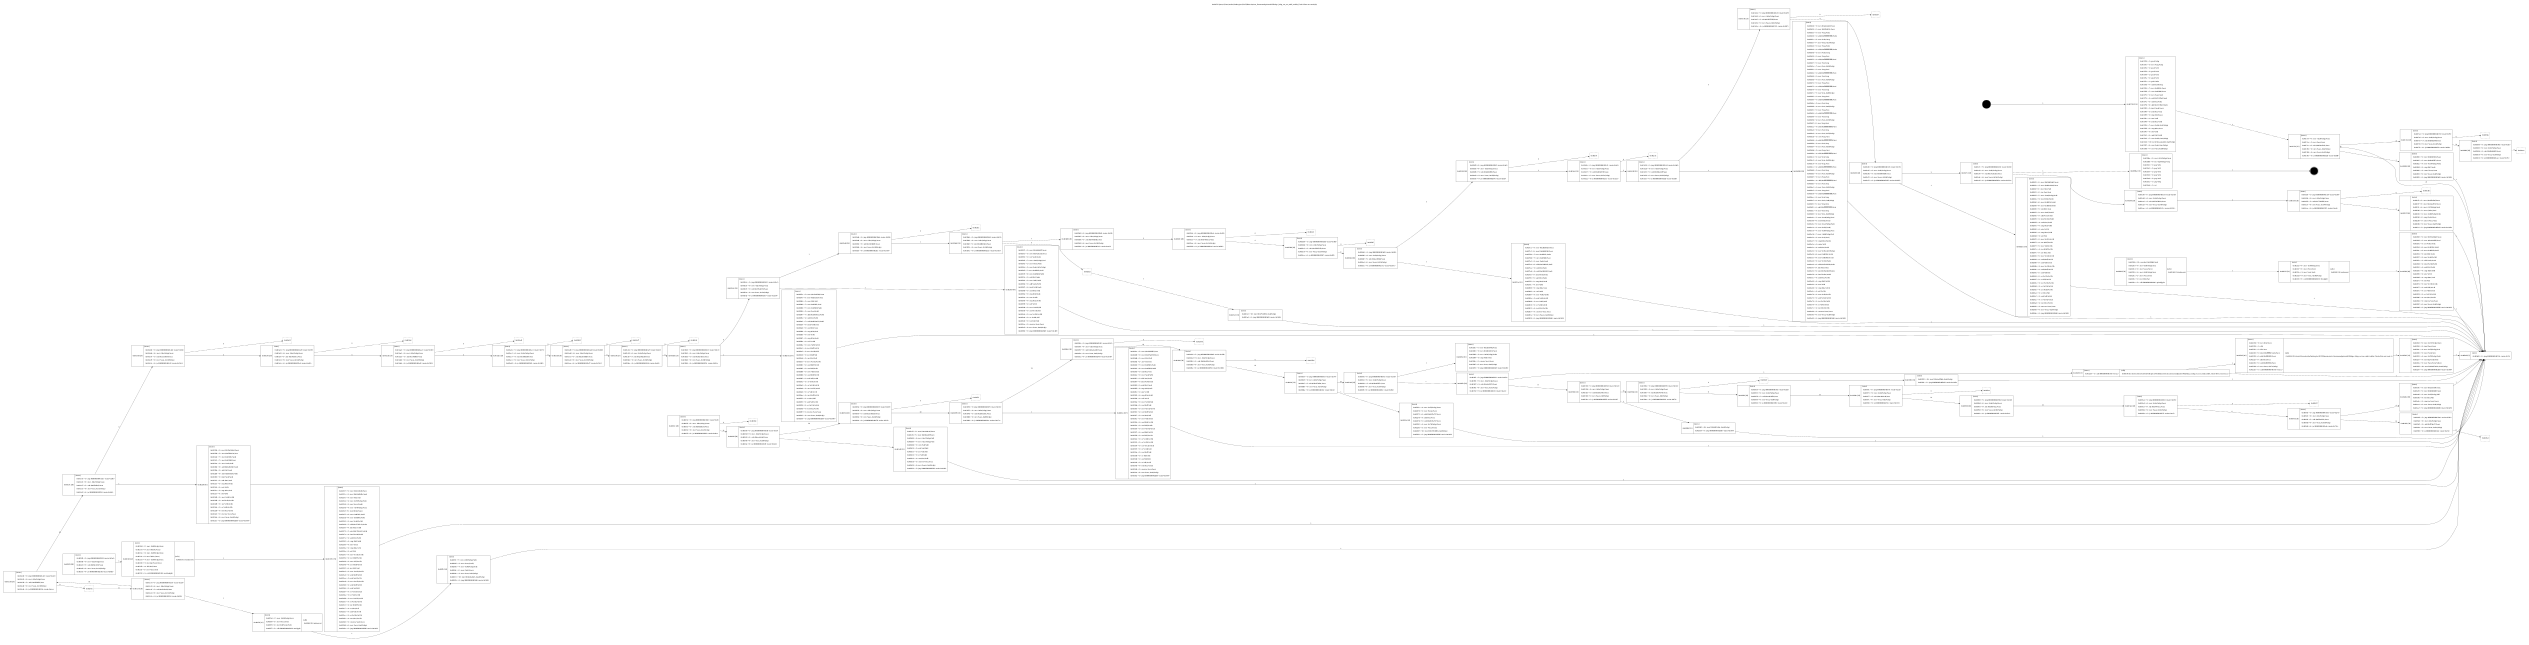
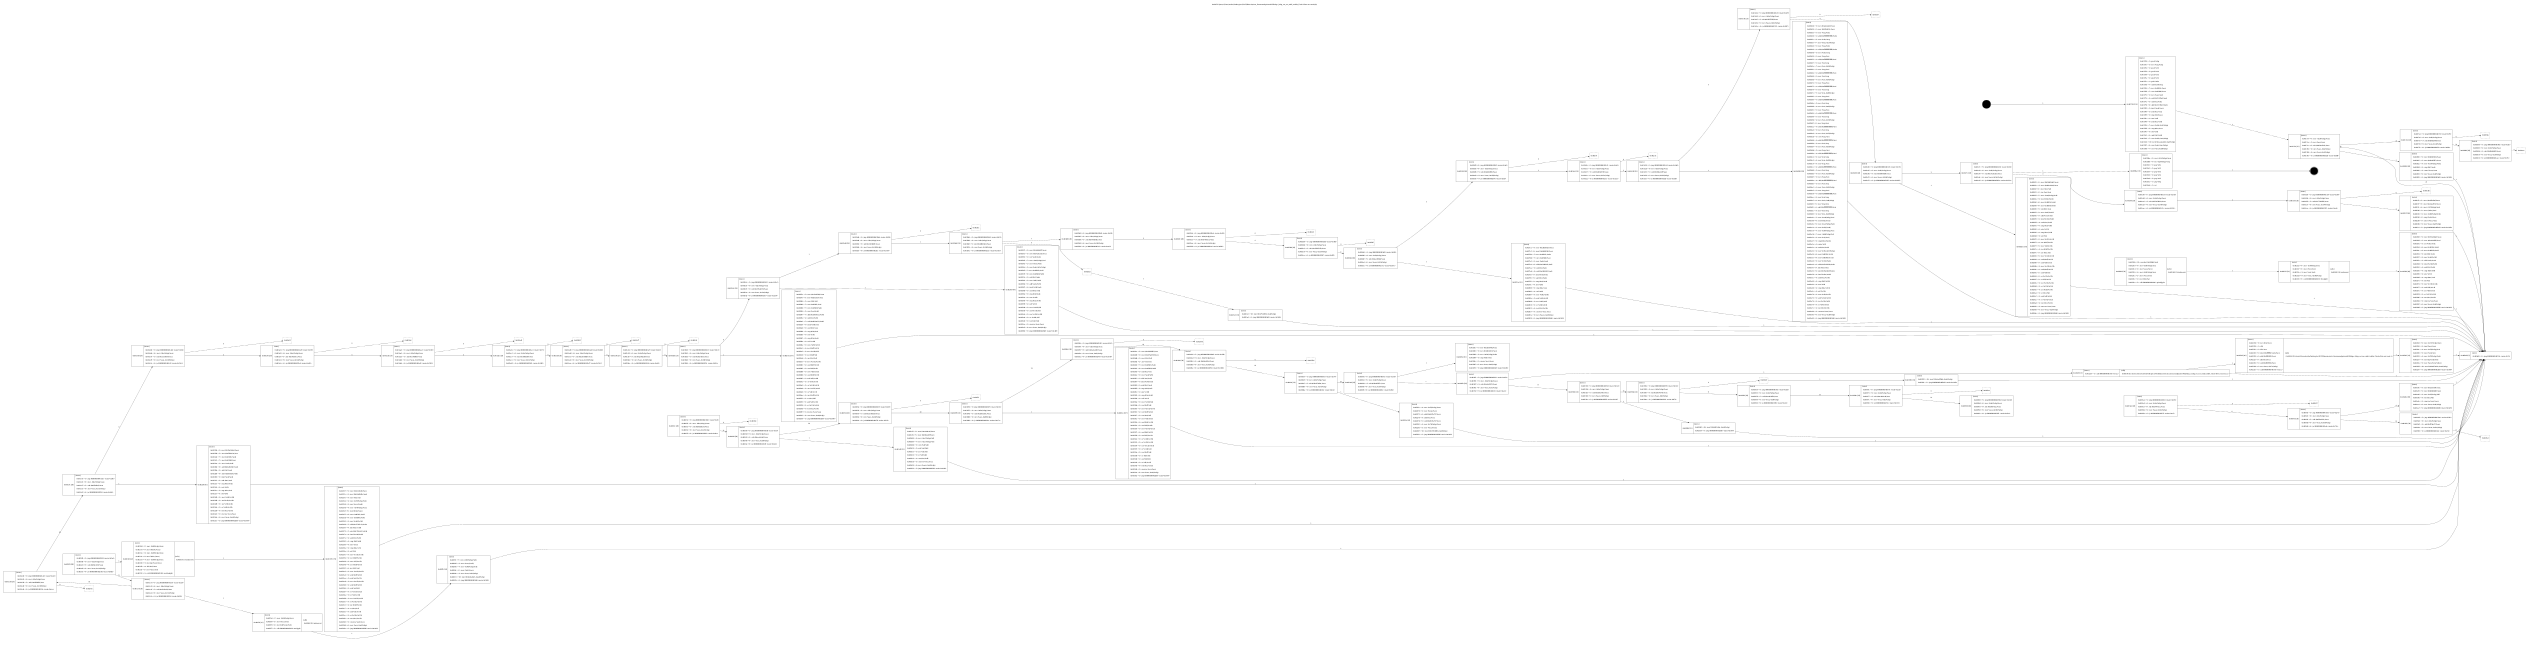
edge "0x401988 [28]" -> "0x4019a4 [28]": removed, label "13"
edge "0x40243e" -> "0x401a14 [28]": now "0x4019f8 [28]" -> "0x401a14 [28]"
